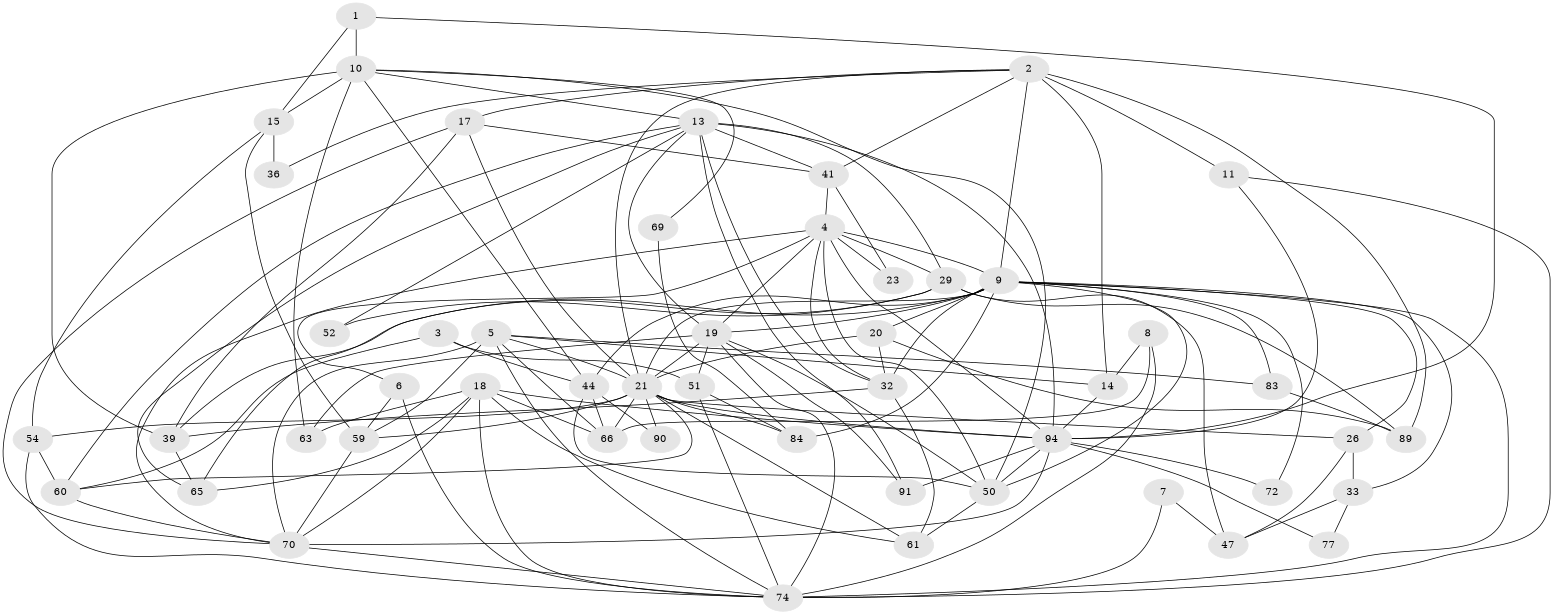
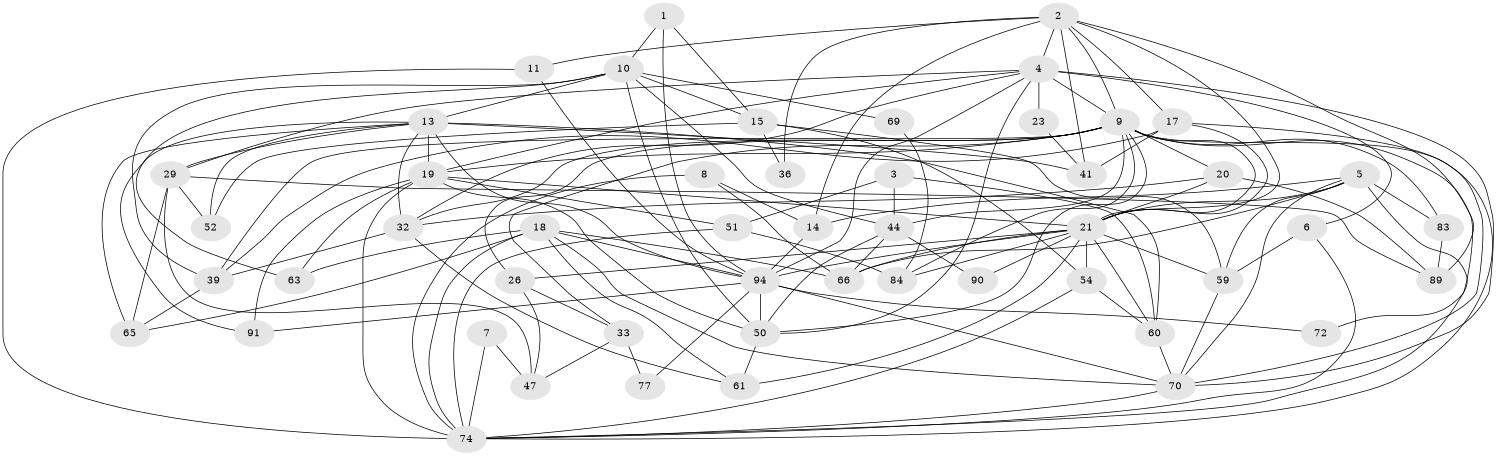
edge "15" -- "52": added
edge "41" -- "4": now "2" -- "4"
